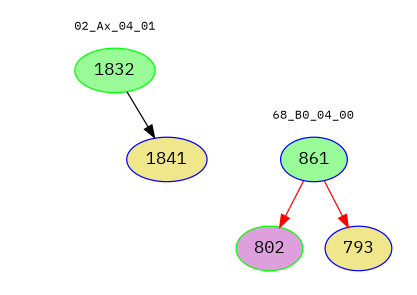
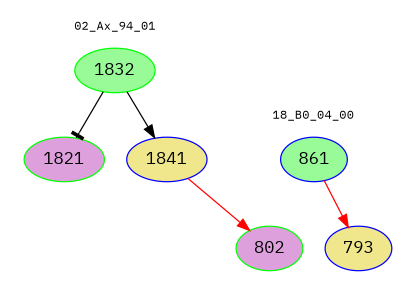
cluster "02_Ax_04_01": label "02_Ax_04_01" -> "02_Ax_94_01"
cluster "68_B0_04_00": label "68_B0_04_00" -> "18_B0_04_00"
node "1821": added
edge "861" -> "802": now "1841" -> "802"
